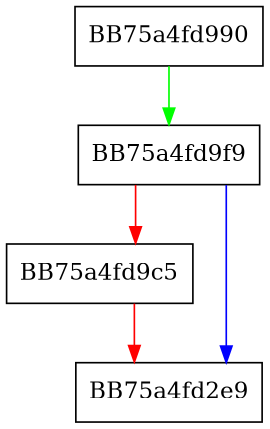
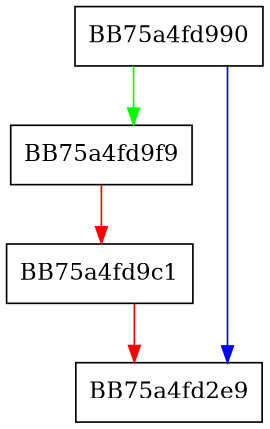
edge "BB75a4fd9f9" -> "BB75a4fd2e9": now "BB75a4fd990" -> "BB75a4fd2e9"
node "BB75a4fd9c5": label "BB75a4fd9c5" -> "BB75a4fd9c1"
